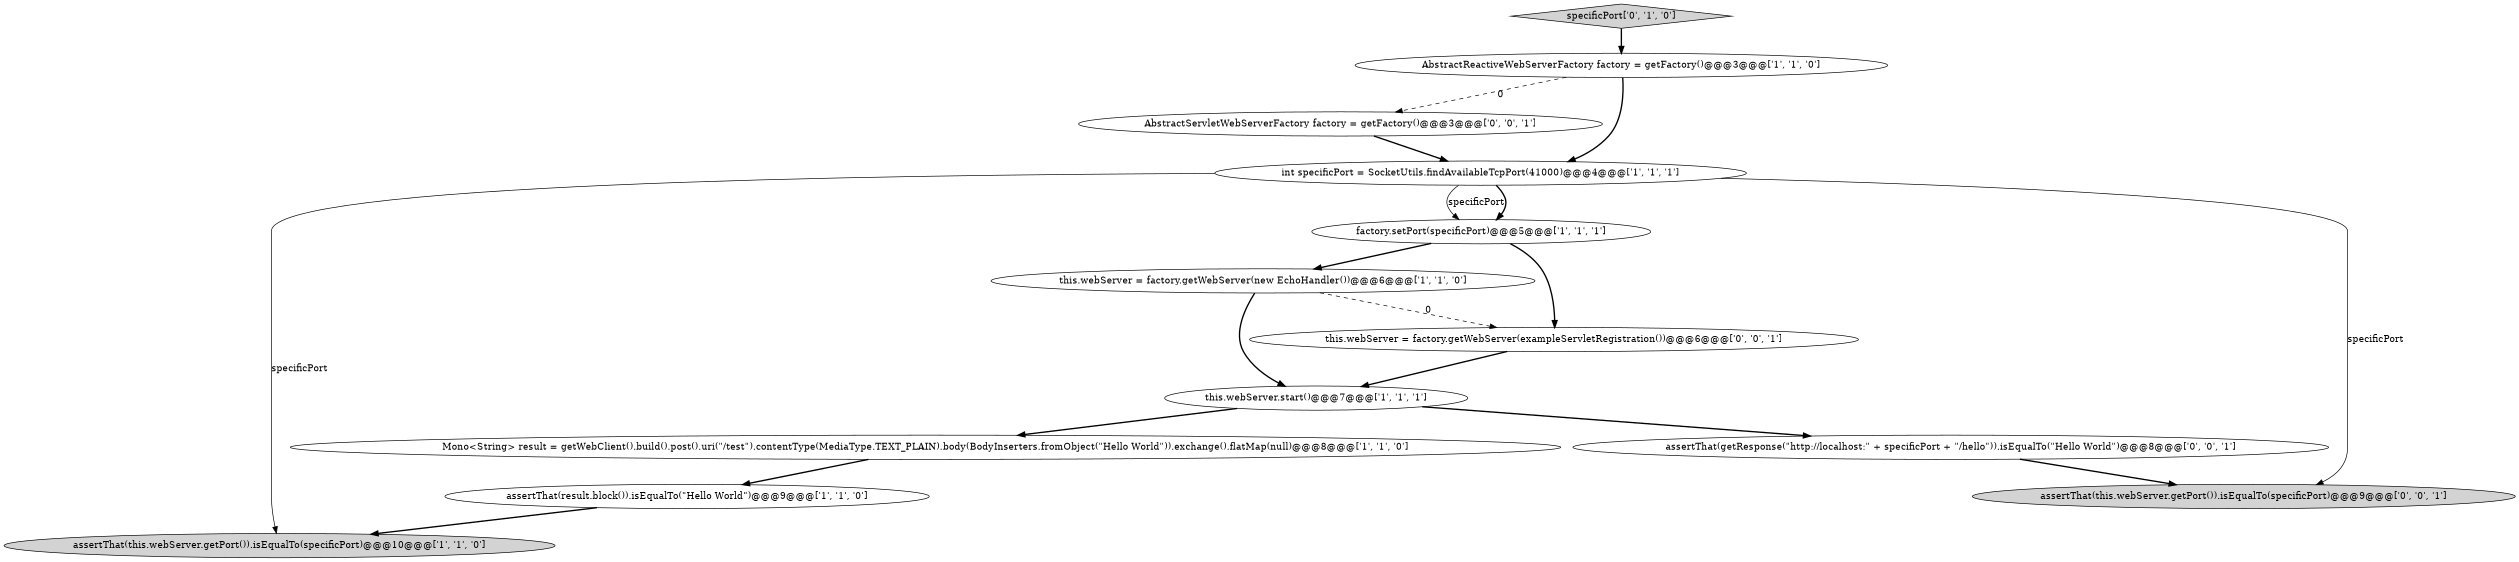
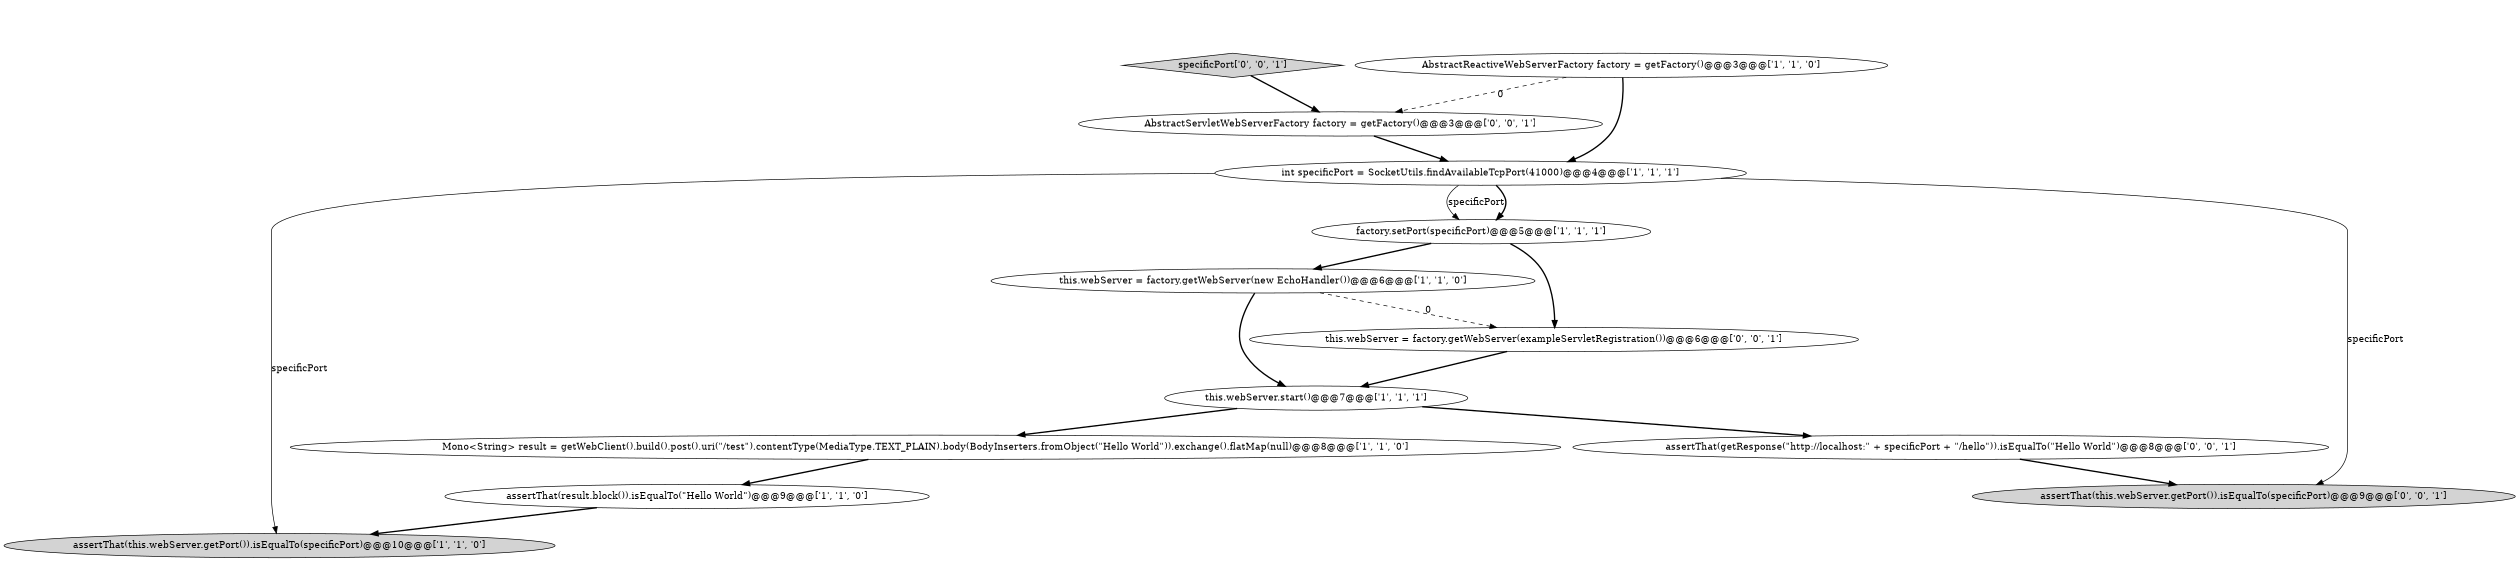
node "specificPort['0', '1', '0']": removed
node "specificPort['0', '0', '1']": added
